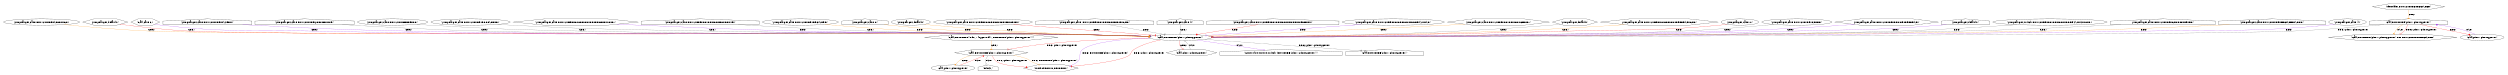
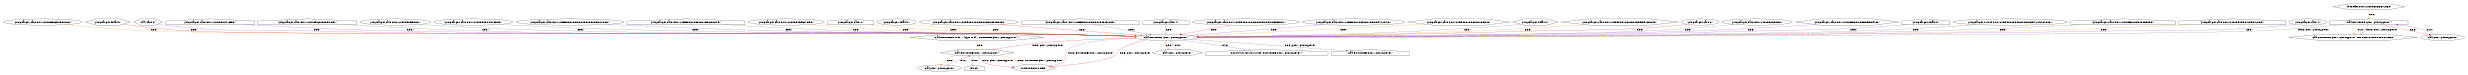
node "(JumpTarget,case PIMV2_TYPE_STOP_ACK:)": label "(JumpTarget,case PIMV2_TYPE_STOP_ACK:)" -> "(JumpTarget,case PIMV2_TYPE_GRAFT_ACK:)"
node "(JumpTarget,case PIMV2_HELLO_OPTION_DR_PRIORITY_OLD:)": shape hexagon -> ellipse
node "(JumpTarget,case PIMV2_HELLO_OPTION_LANPRUNEDELAY:)": shape house -> ellipse
node "(MethodReturn,PRIORITY)": label "(MethodReturn,PRIORITY)" -> "(MethodReturn,RET)"
